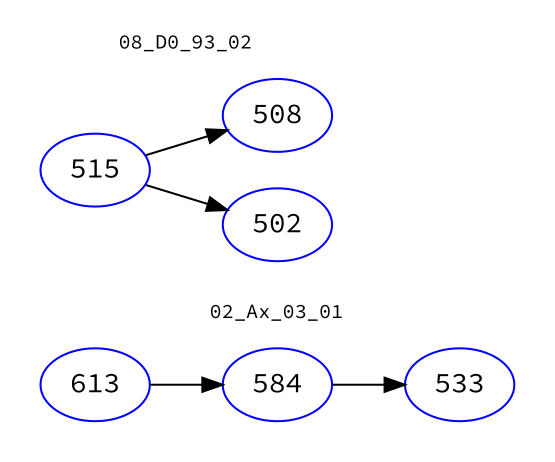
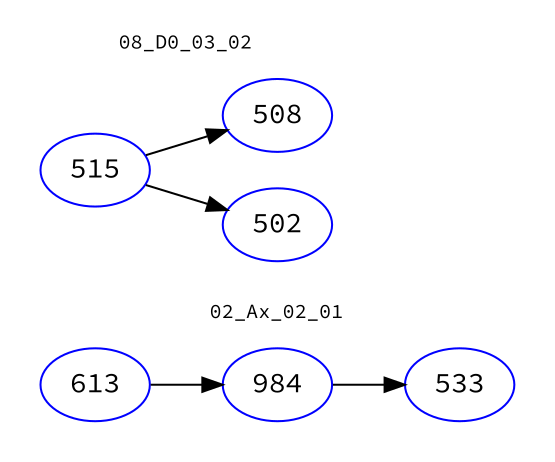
cluster "08_D0_93_02": label "08_D0_93_02" -> "08_D0_03_02"
cluster "02_Ax_03_01": label "02_Ax_03_01" -> "02_Ax_02_01"
node "584": label "584" -> "984"
